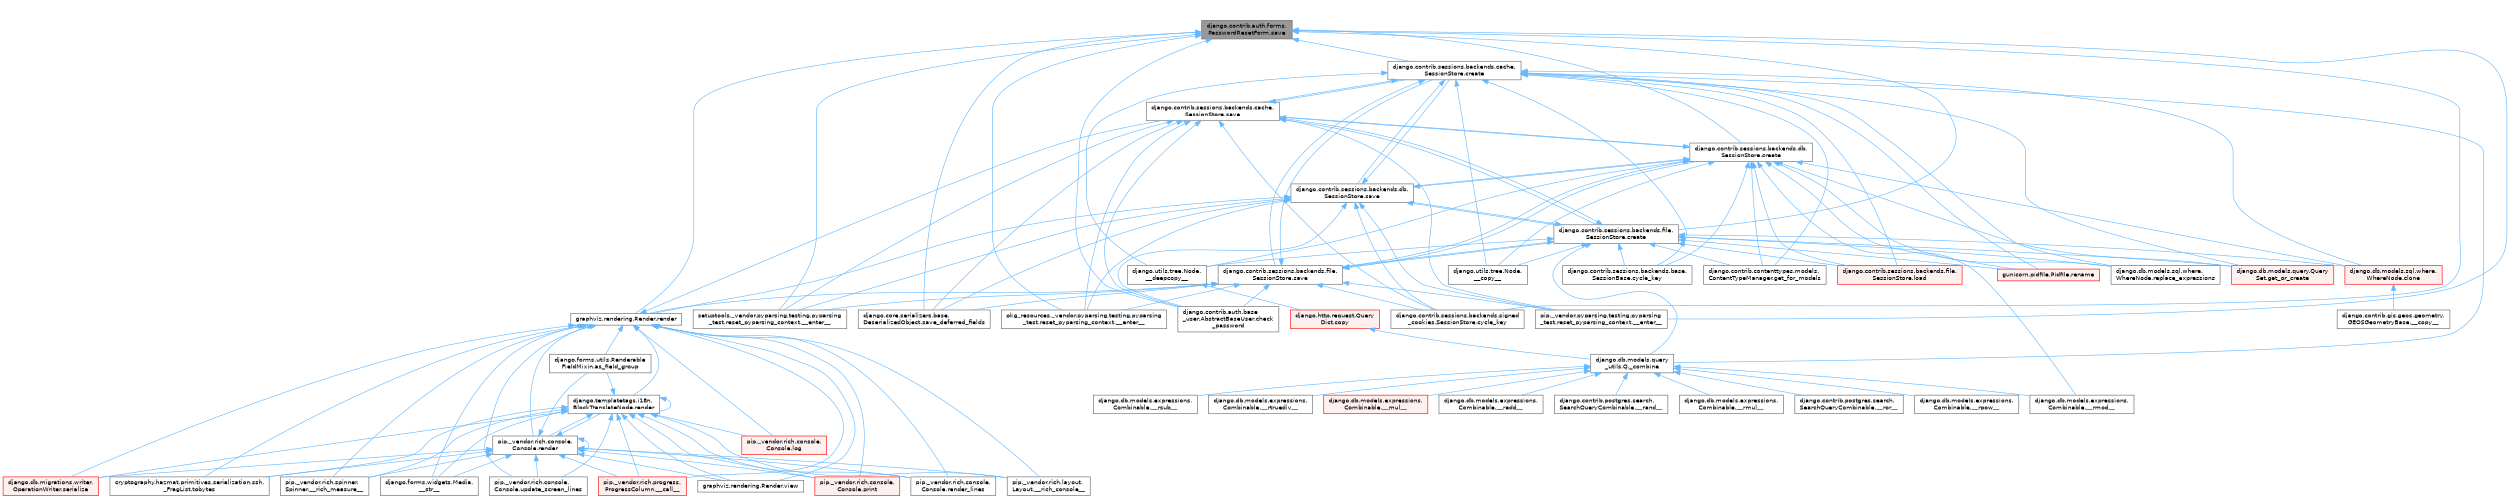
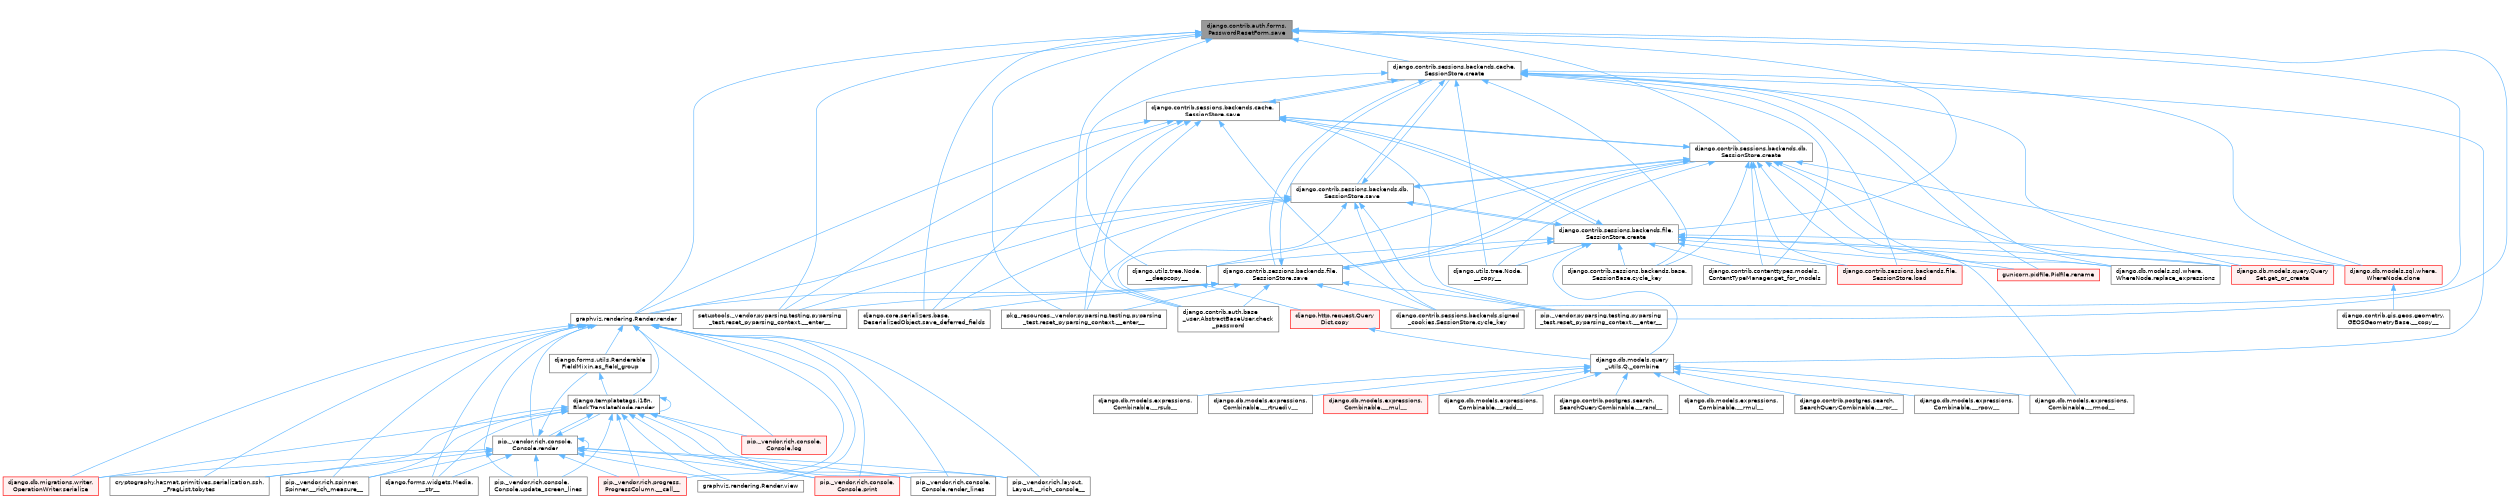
edge "django.contrib.sessions.backends.cache. SessionStore.save" -> "graphviz.rendering.Render.render": reversed
edge "django.contrib.sessions.backends.file. SessionStore.create" -> "django.contrib.sessions.backends.file. SessionStore.save": removed
edge "django.forms.utils.Renderable FieldMixin.as_field_group" -> "django.templatetags.i18n. BlockTranslateNode.render": reversed
